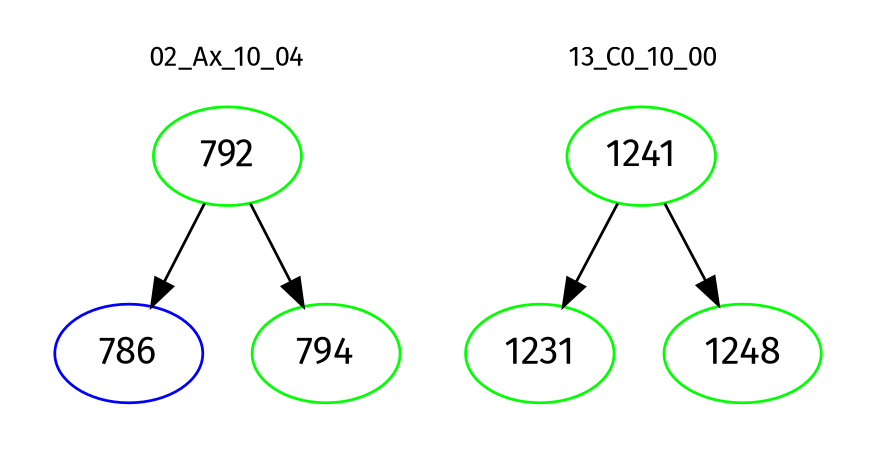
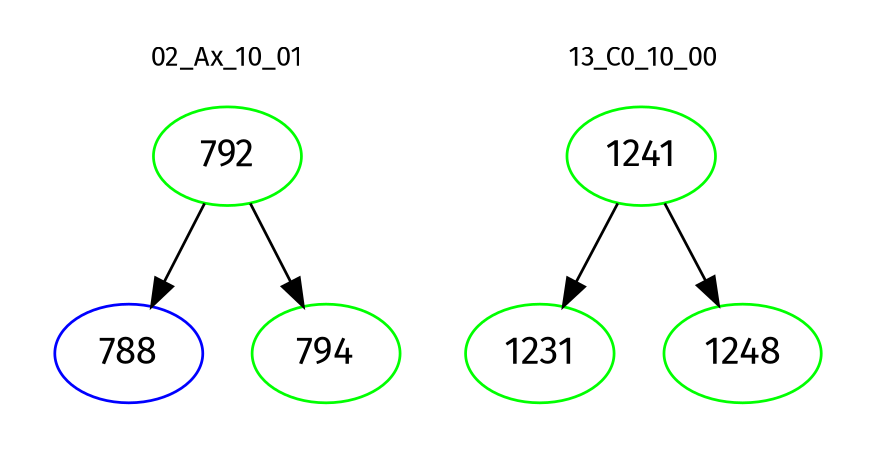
cluster "02_Ax_10_04": label "02_Ax_10_04" -> "02_Ax_10_01"
node "786": label "786" -> "788"
